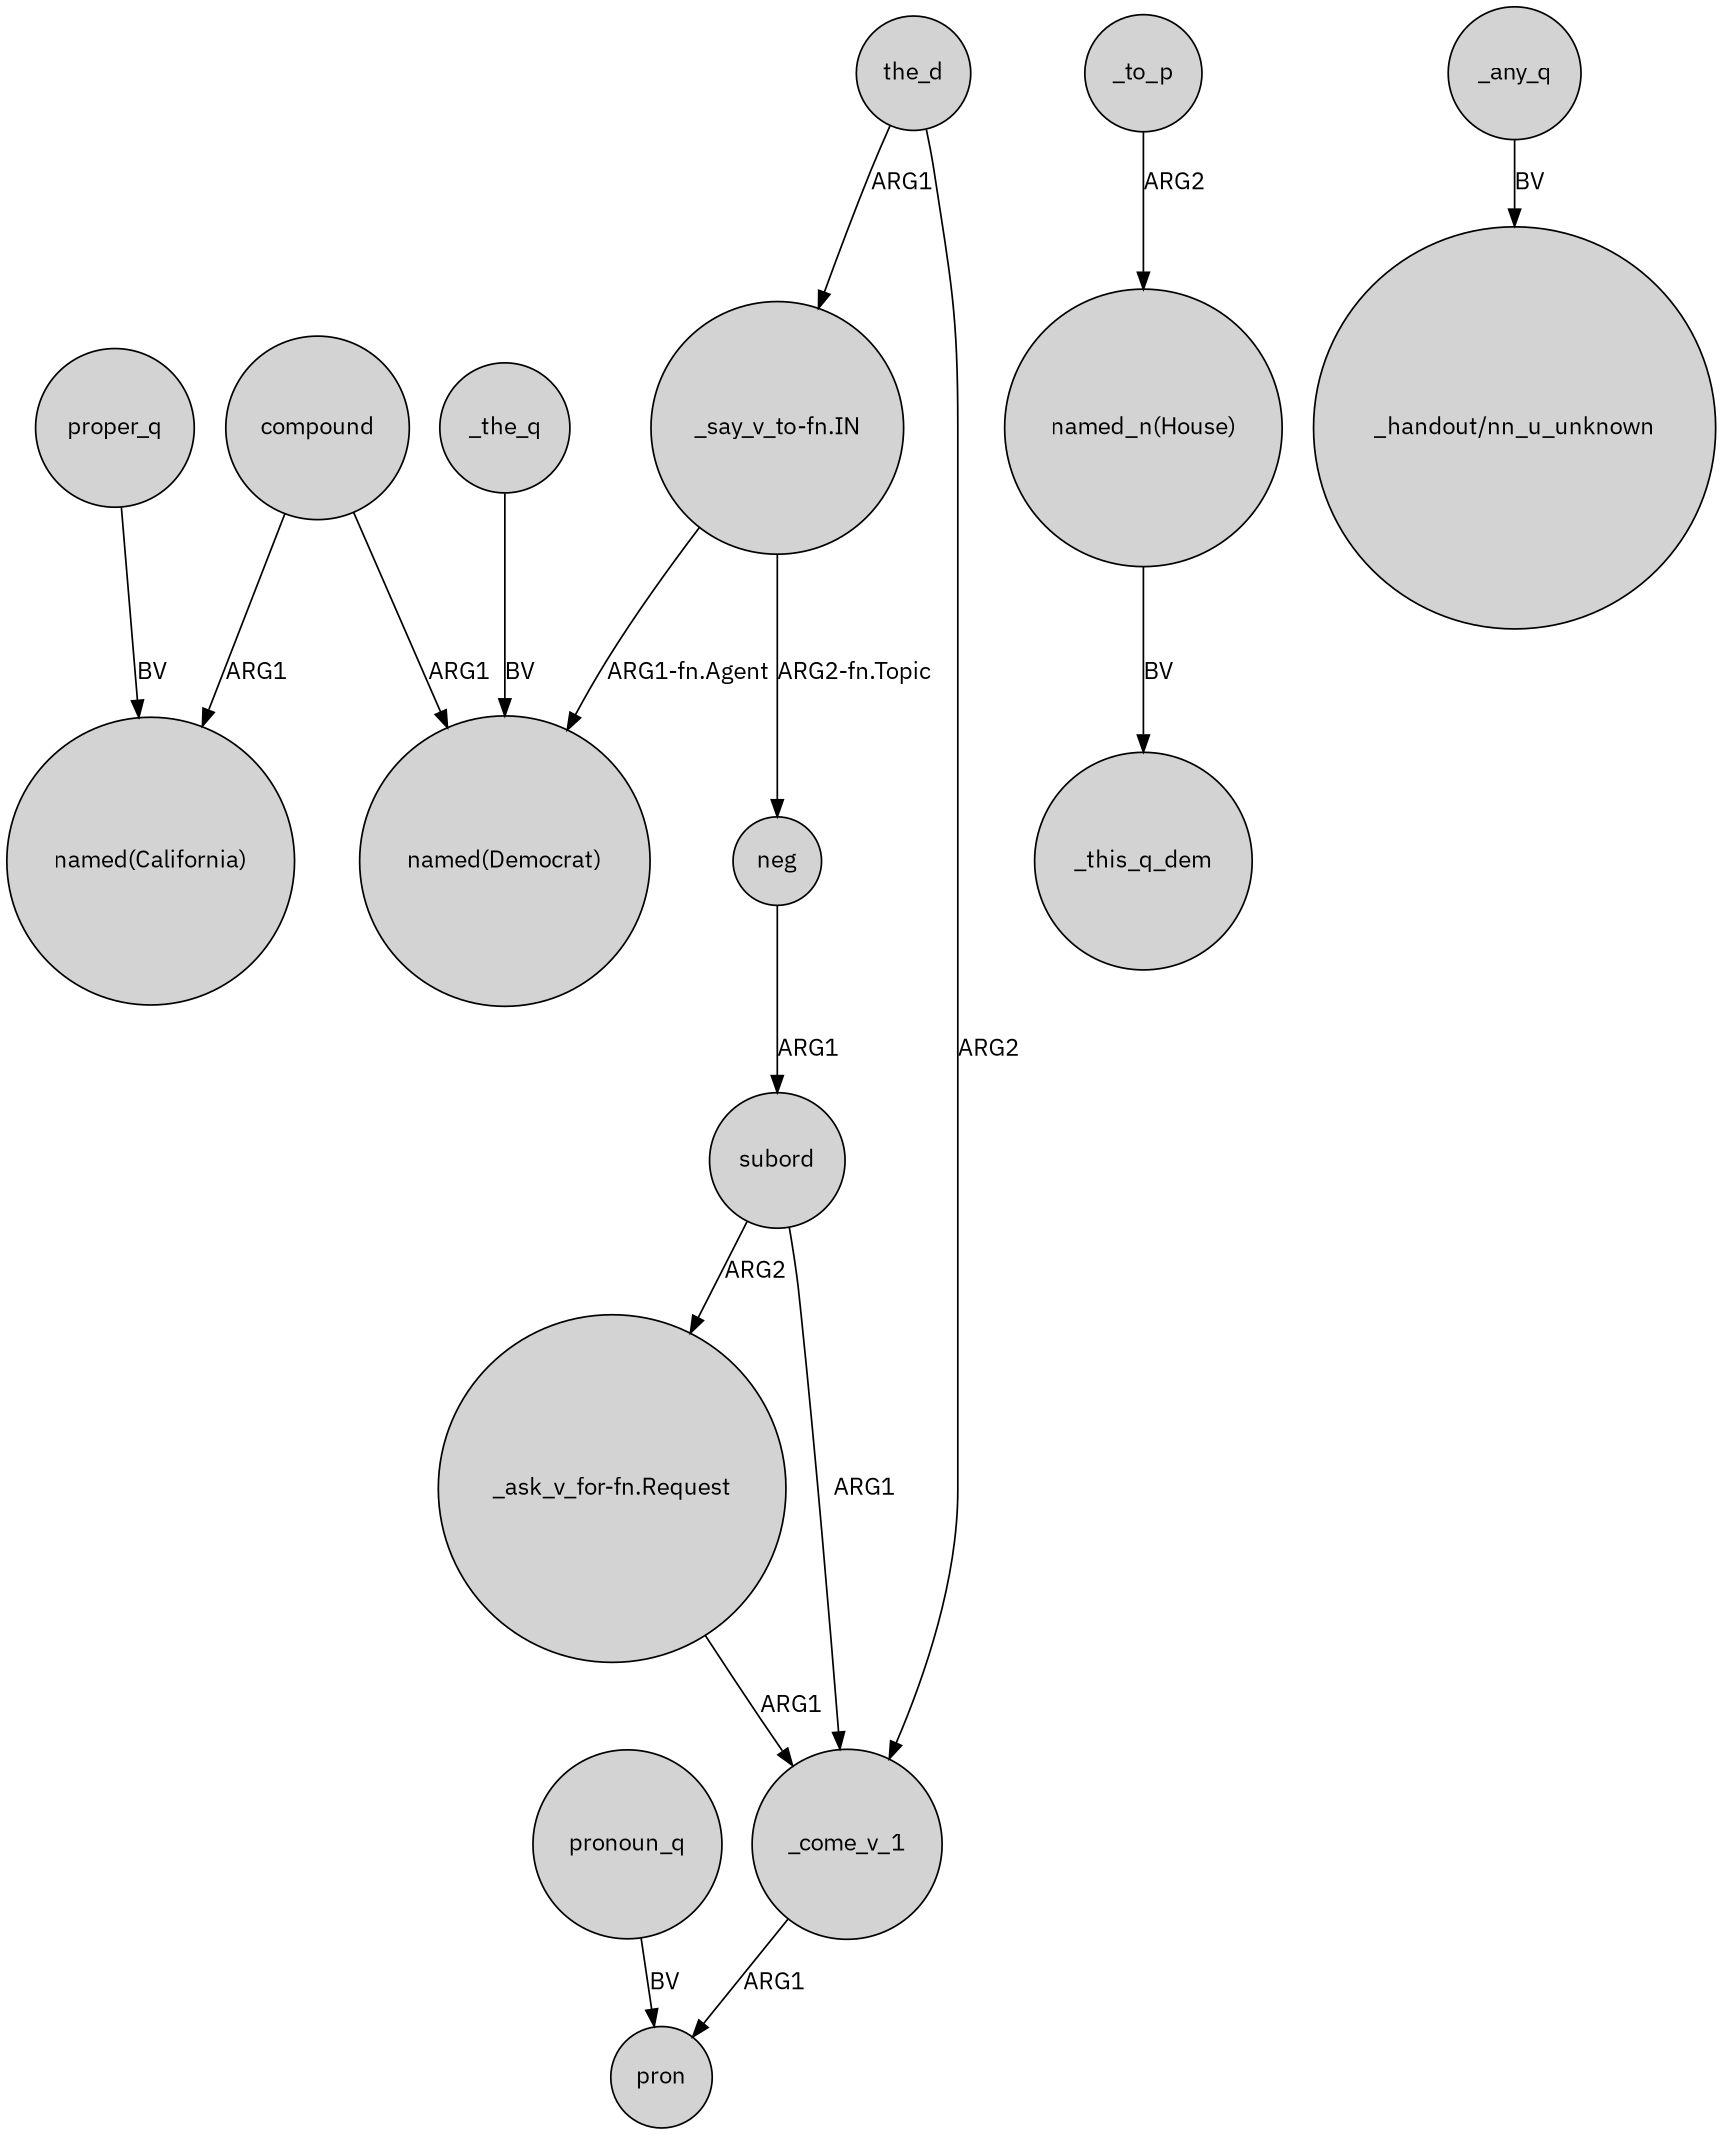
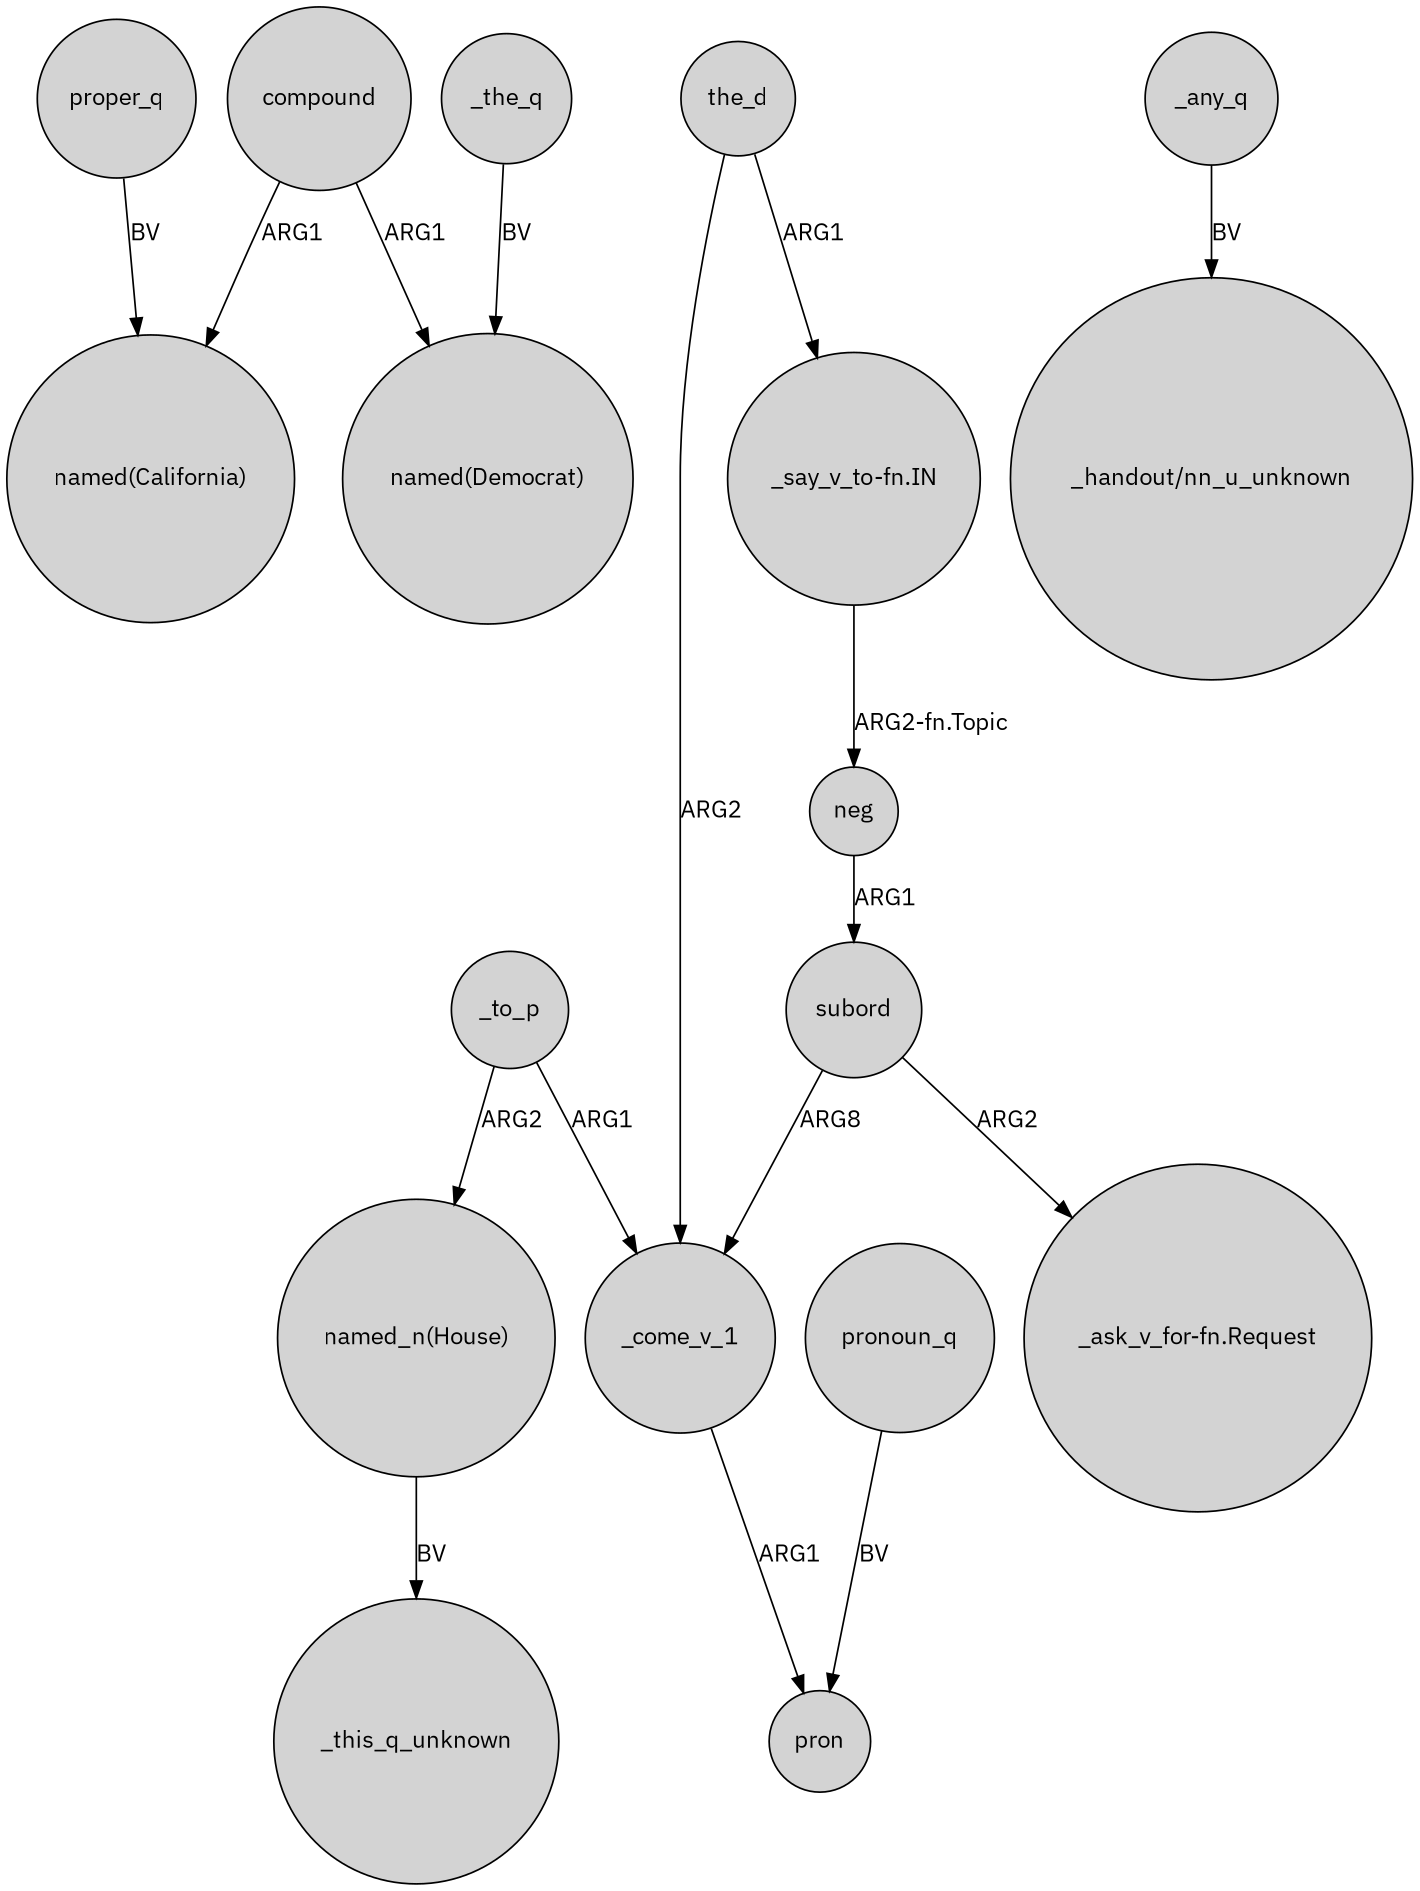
edge "_say_v_to-fn.IN" -> "named(Democrat)": removed, label "ARG1-fn.Agent"
node "_this_q_dem": label "_this_q_dem" -> "_this_q_unknown"
edge "subord" -> "_come_v_1": label "ARG1" -> "ARG8"
edge "_ask_v_for-fn.Request" -> "_come_v_1": now "_to_p" -> "_come_v_1"
